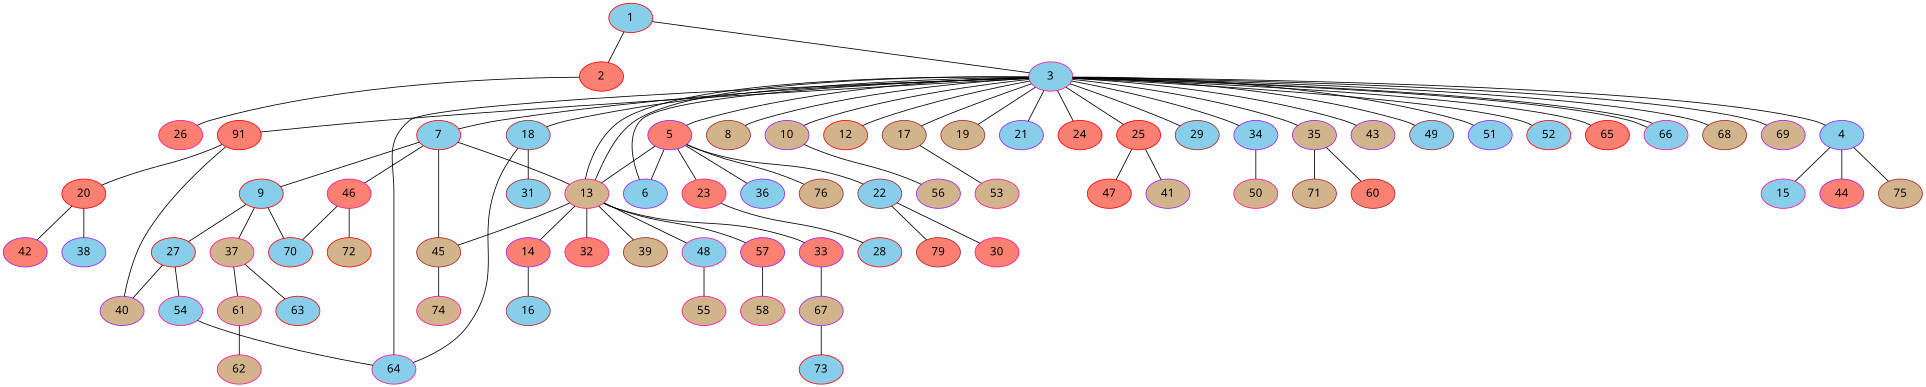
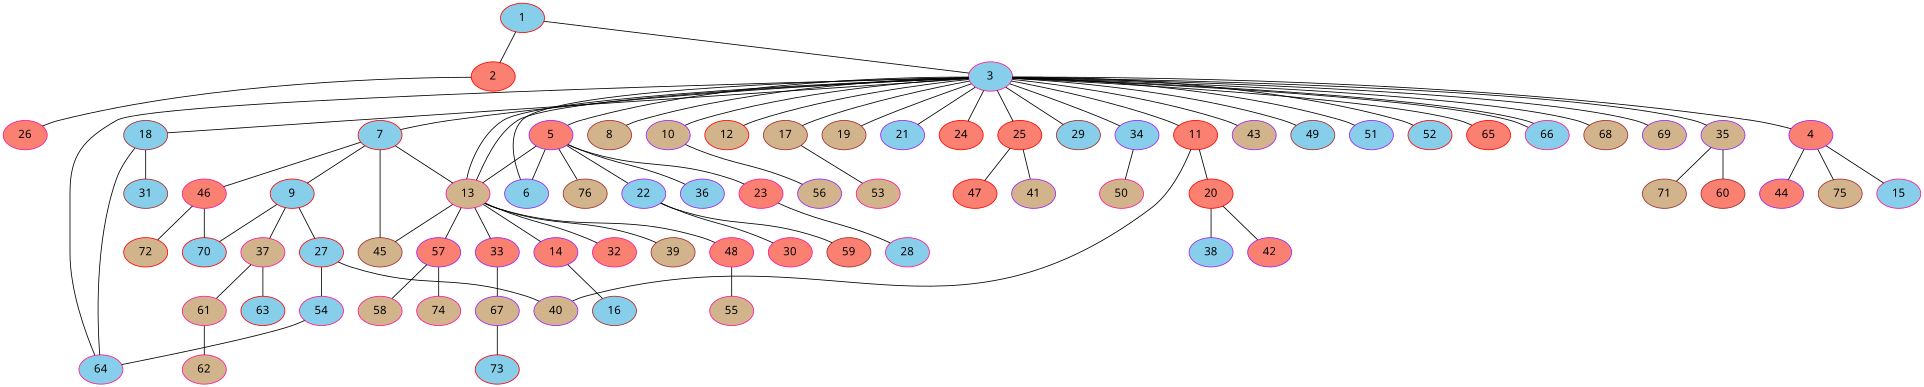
node "91": label "91" -> "11"
node "4": fillcolor skyblue -> salmon
node "22": color brown -> purple
node "48": fillcolor skyblue -> salmon
node "28": color red -> deeppink
node "79": label "79" -> "59"
edge "45" -- "74": now "57" -- "74"
